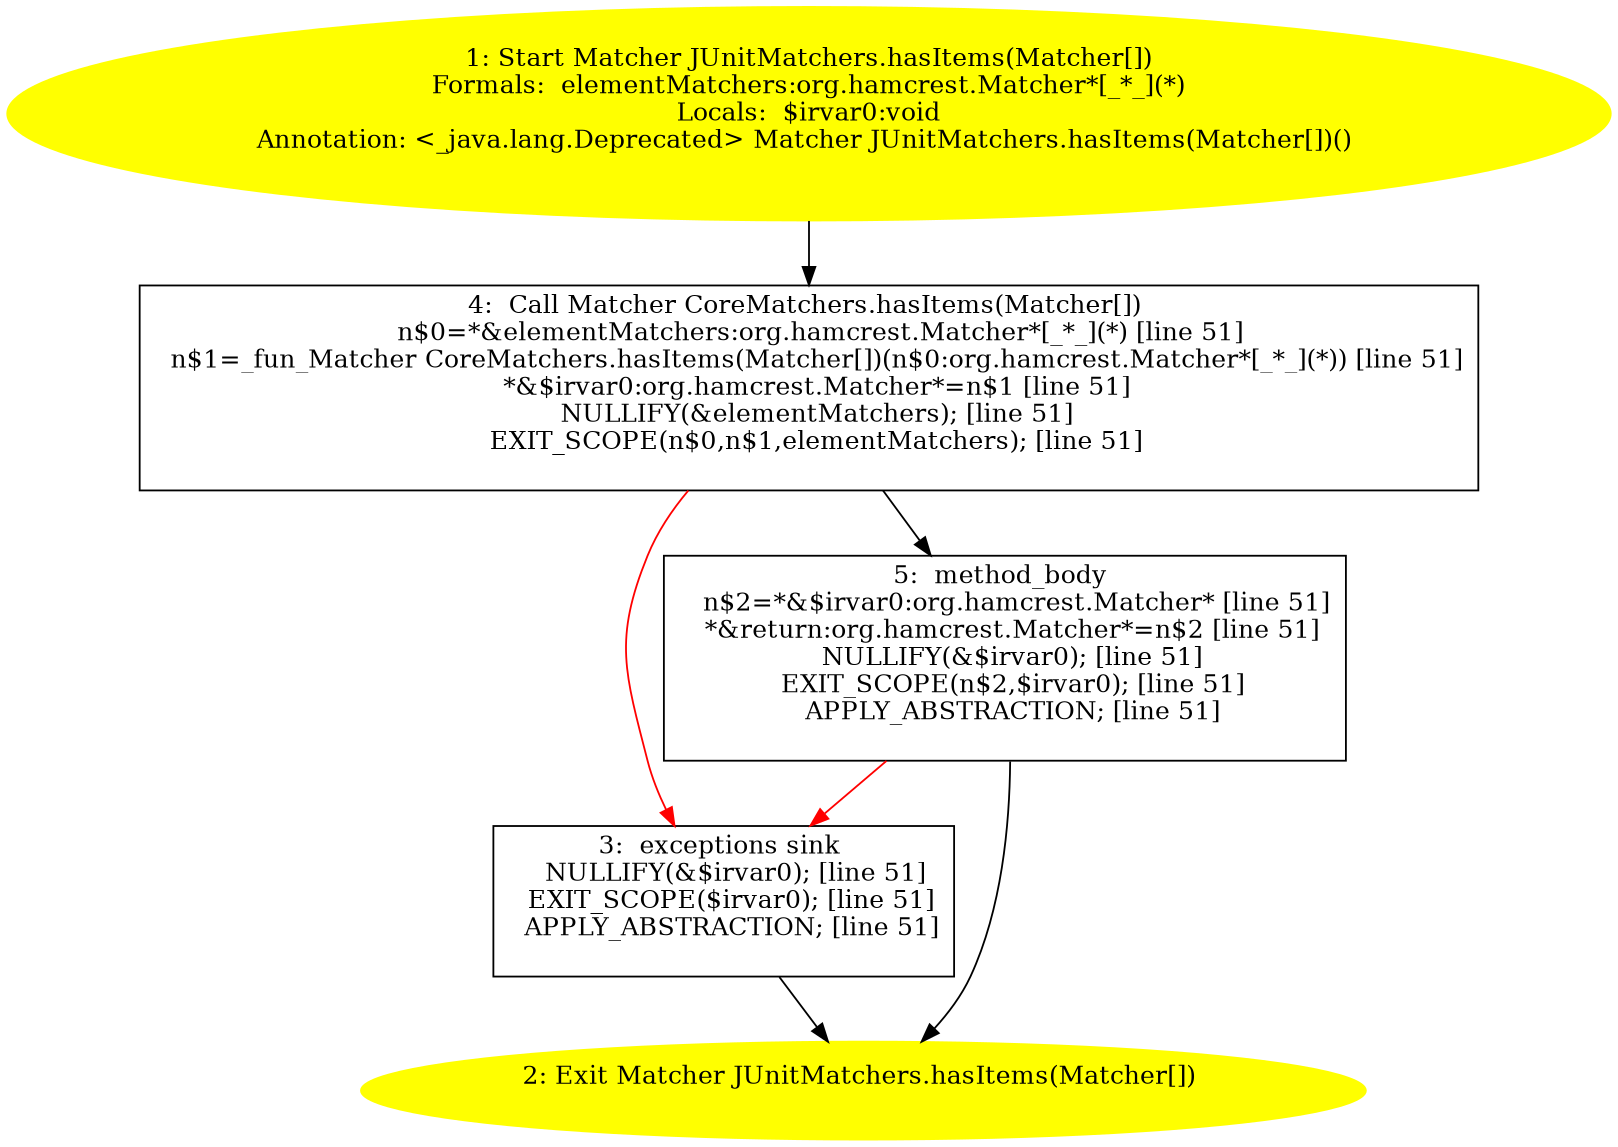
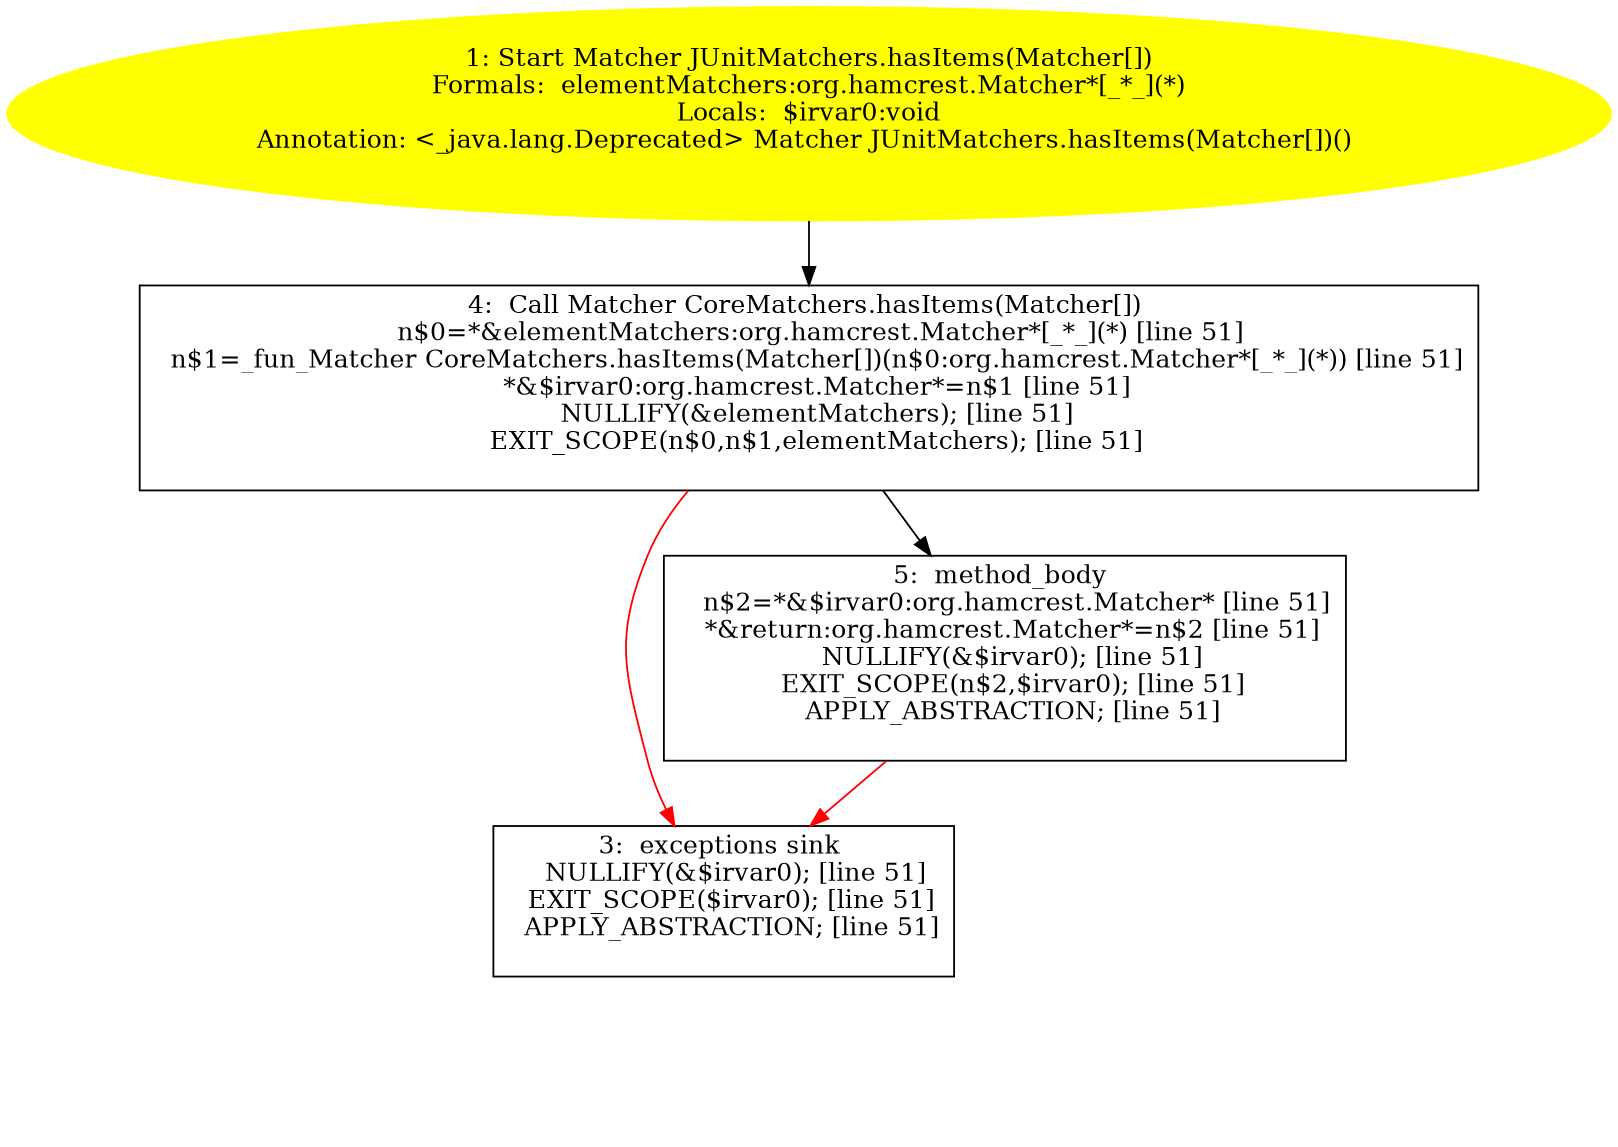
node "2: Exit Matcher JUnitMatchers.hasItems(Matcher[])": removed
